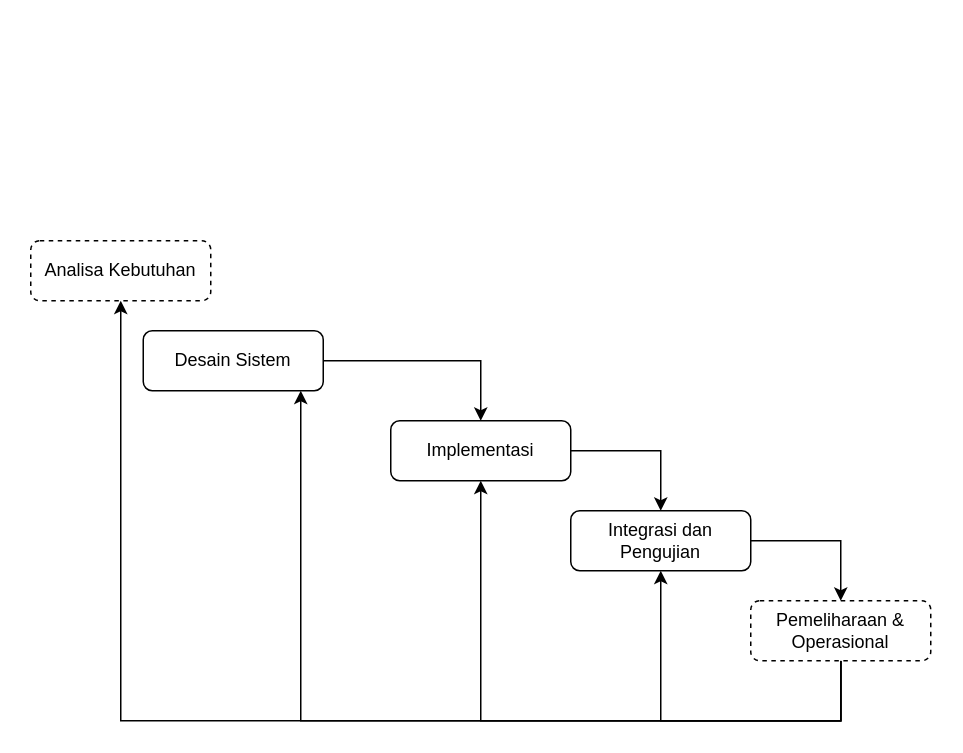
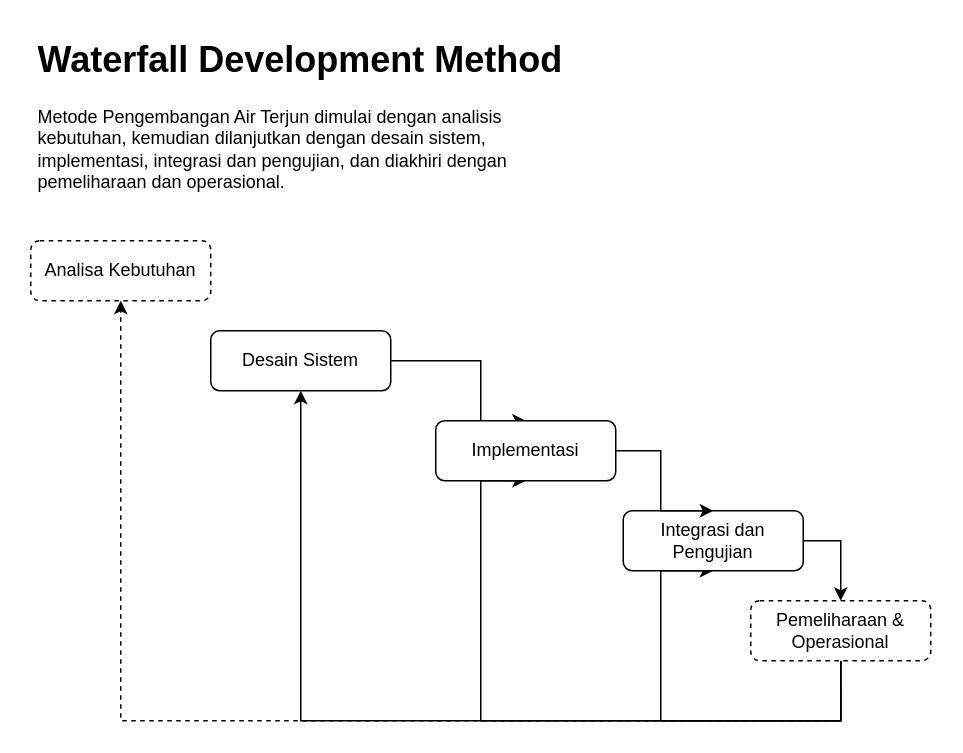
node "Waterfall Development Method Metode Pengembangan Air Terjun dimulai dengan analisis kebutuhan, kemudian dilanjutkan dengan desain sistem, implementasi, integrasi dan pengujian, dan diakhiri dengan pemeliharaan dan operasional.": added
node "Desain Sistem": moved (233, 361) -> (301, 361)
node "Implementasi": moved (481, 451) -> (526, 451)
node "Integrasi dan Pengujian": moved (661, 541) -> (713, 541)
edge "Pemeliharaan & Operasional" -> "Analisa Kebutuhan": style solid -> dashed
